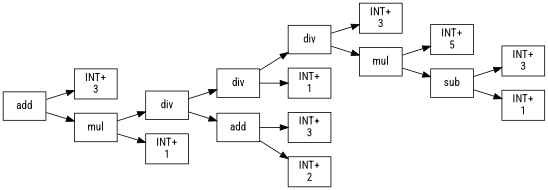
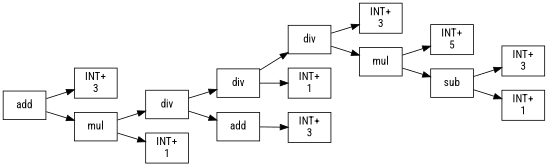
node "INT+ 2": removed
